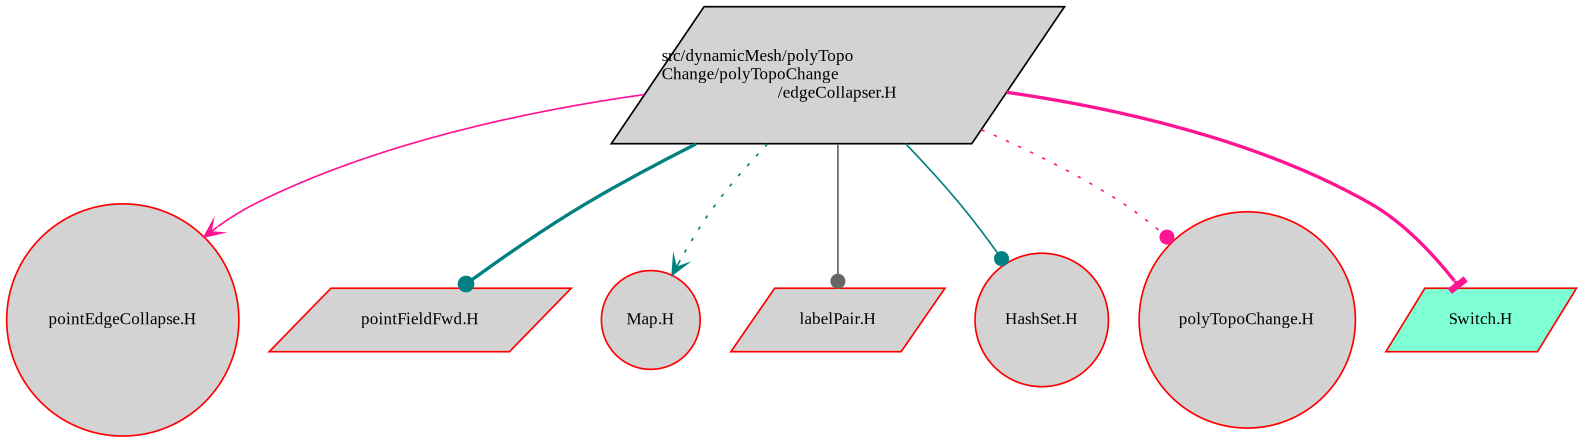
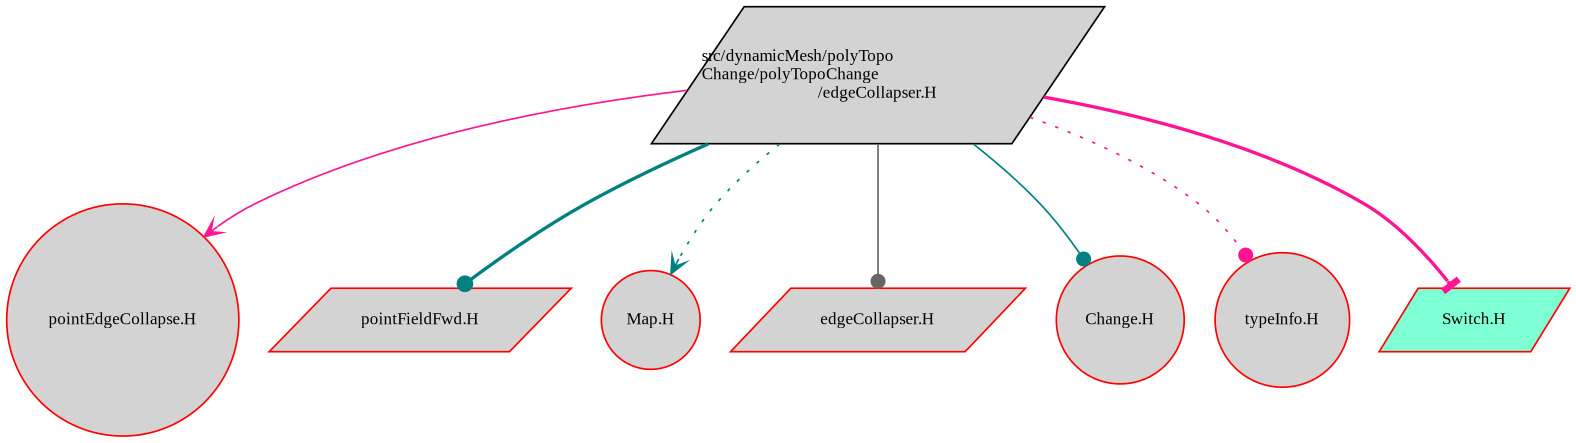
node "labelPair.H": label "labelPair.H" -> "edgeCollapser.H"
node "HashSet.H": label "HashSet.H" -> "Change.H"
node "polyTopoChange.H": label "polyTopoChange.H" -> "typeInfo.H"
